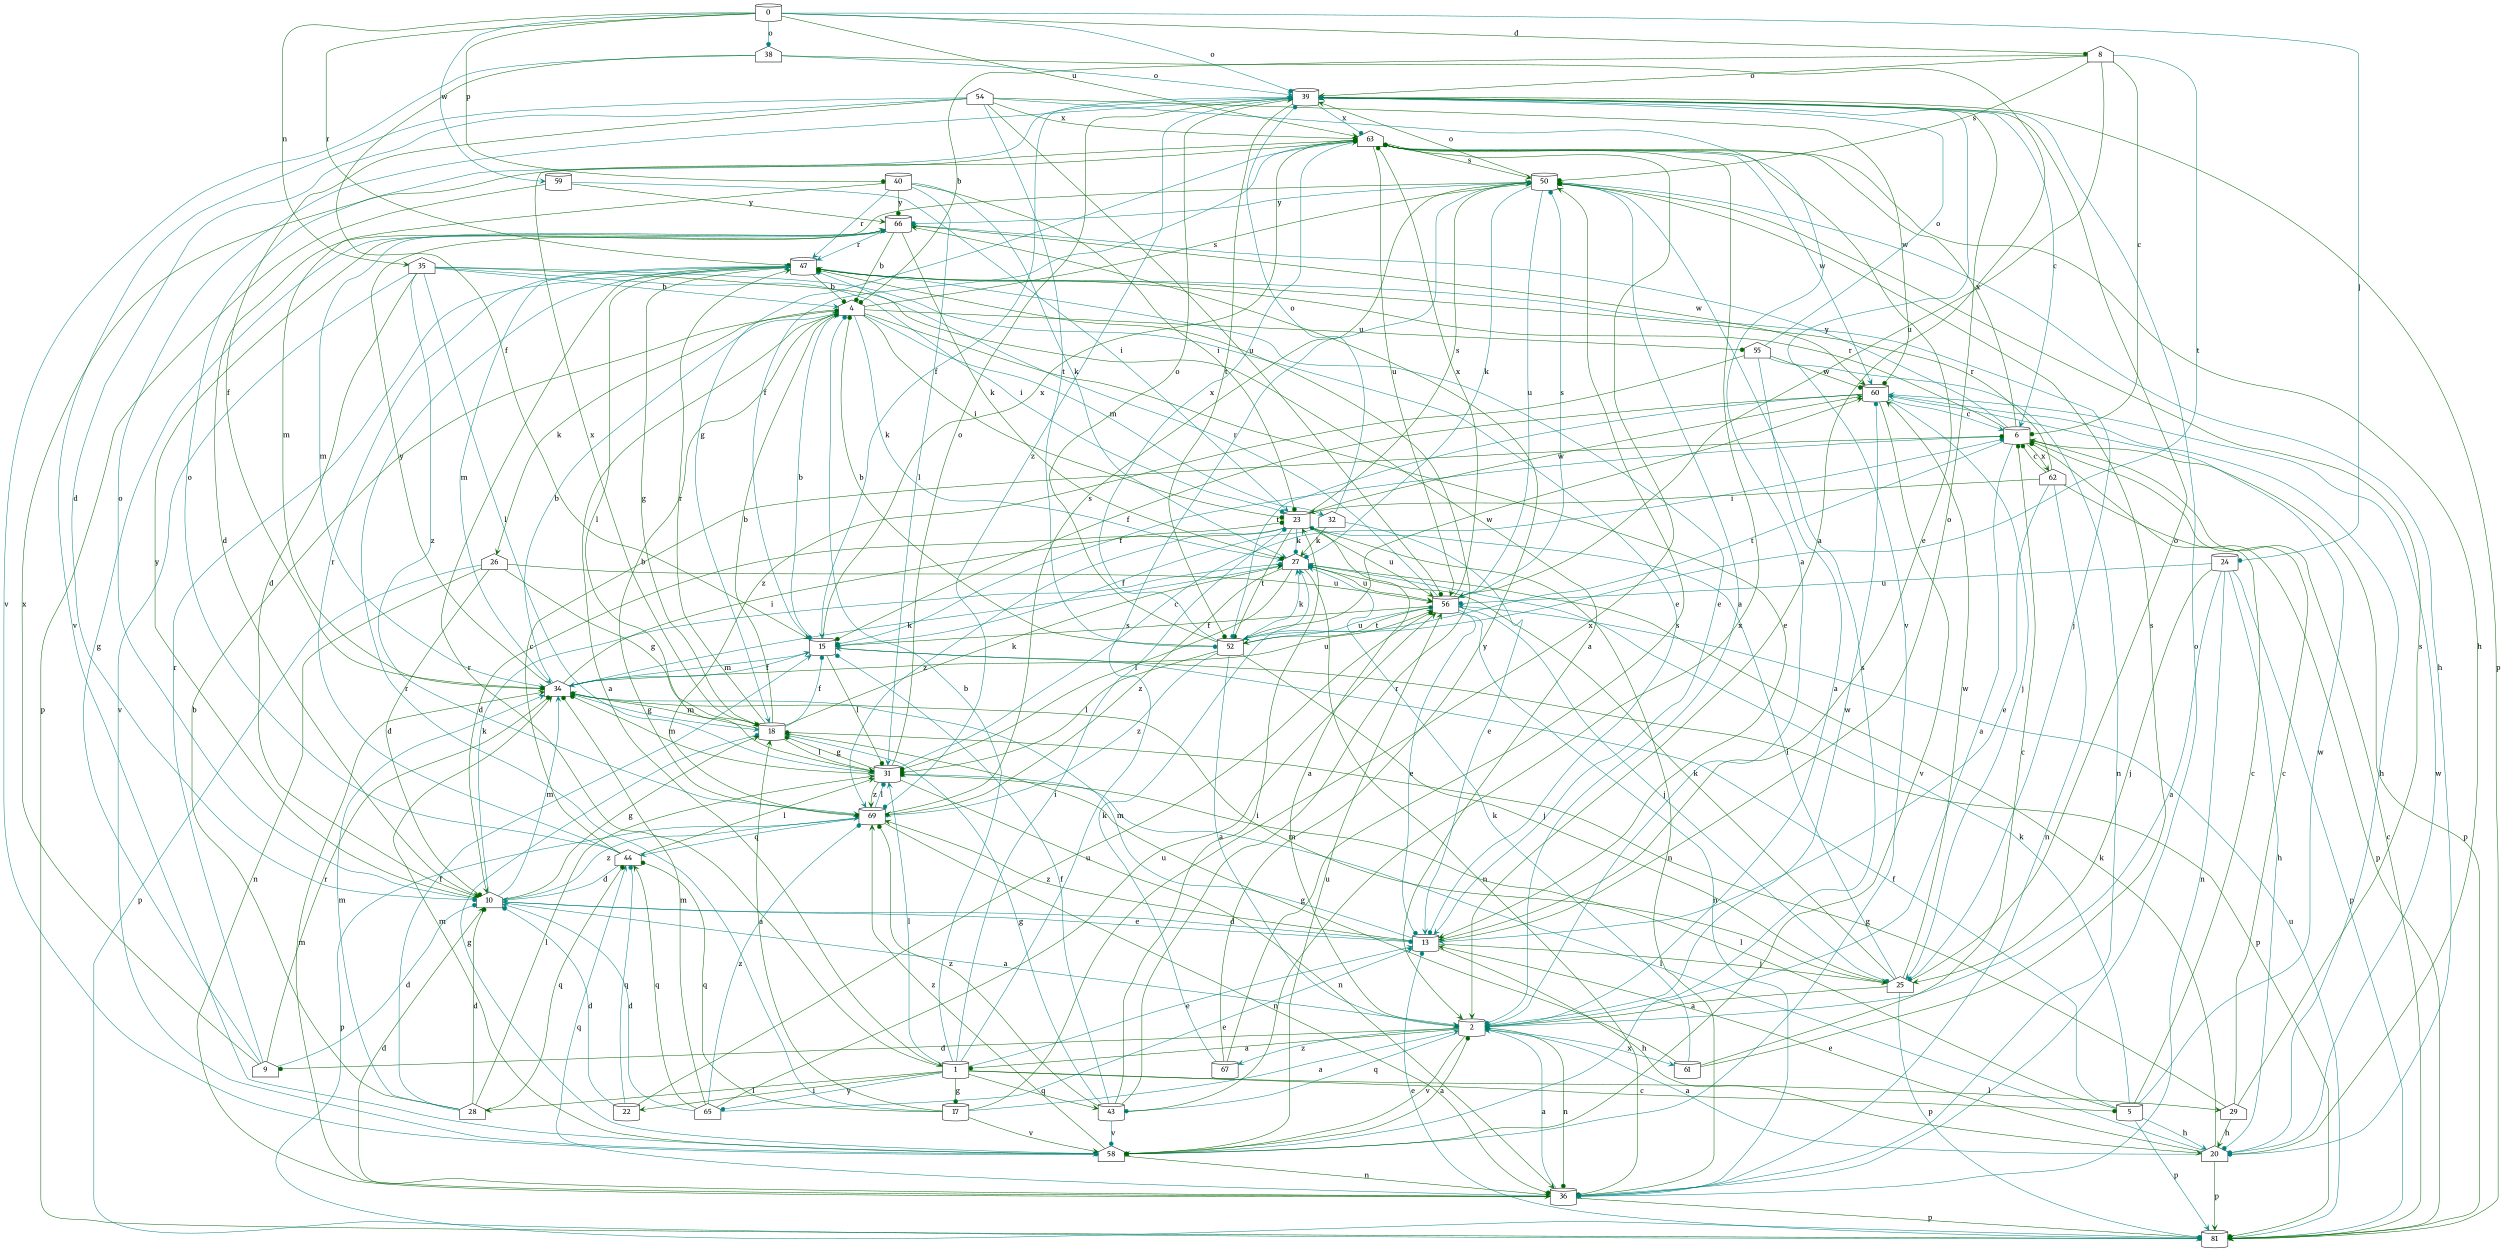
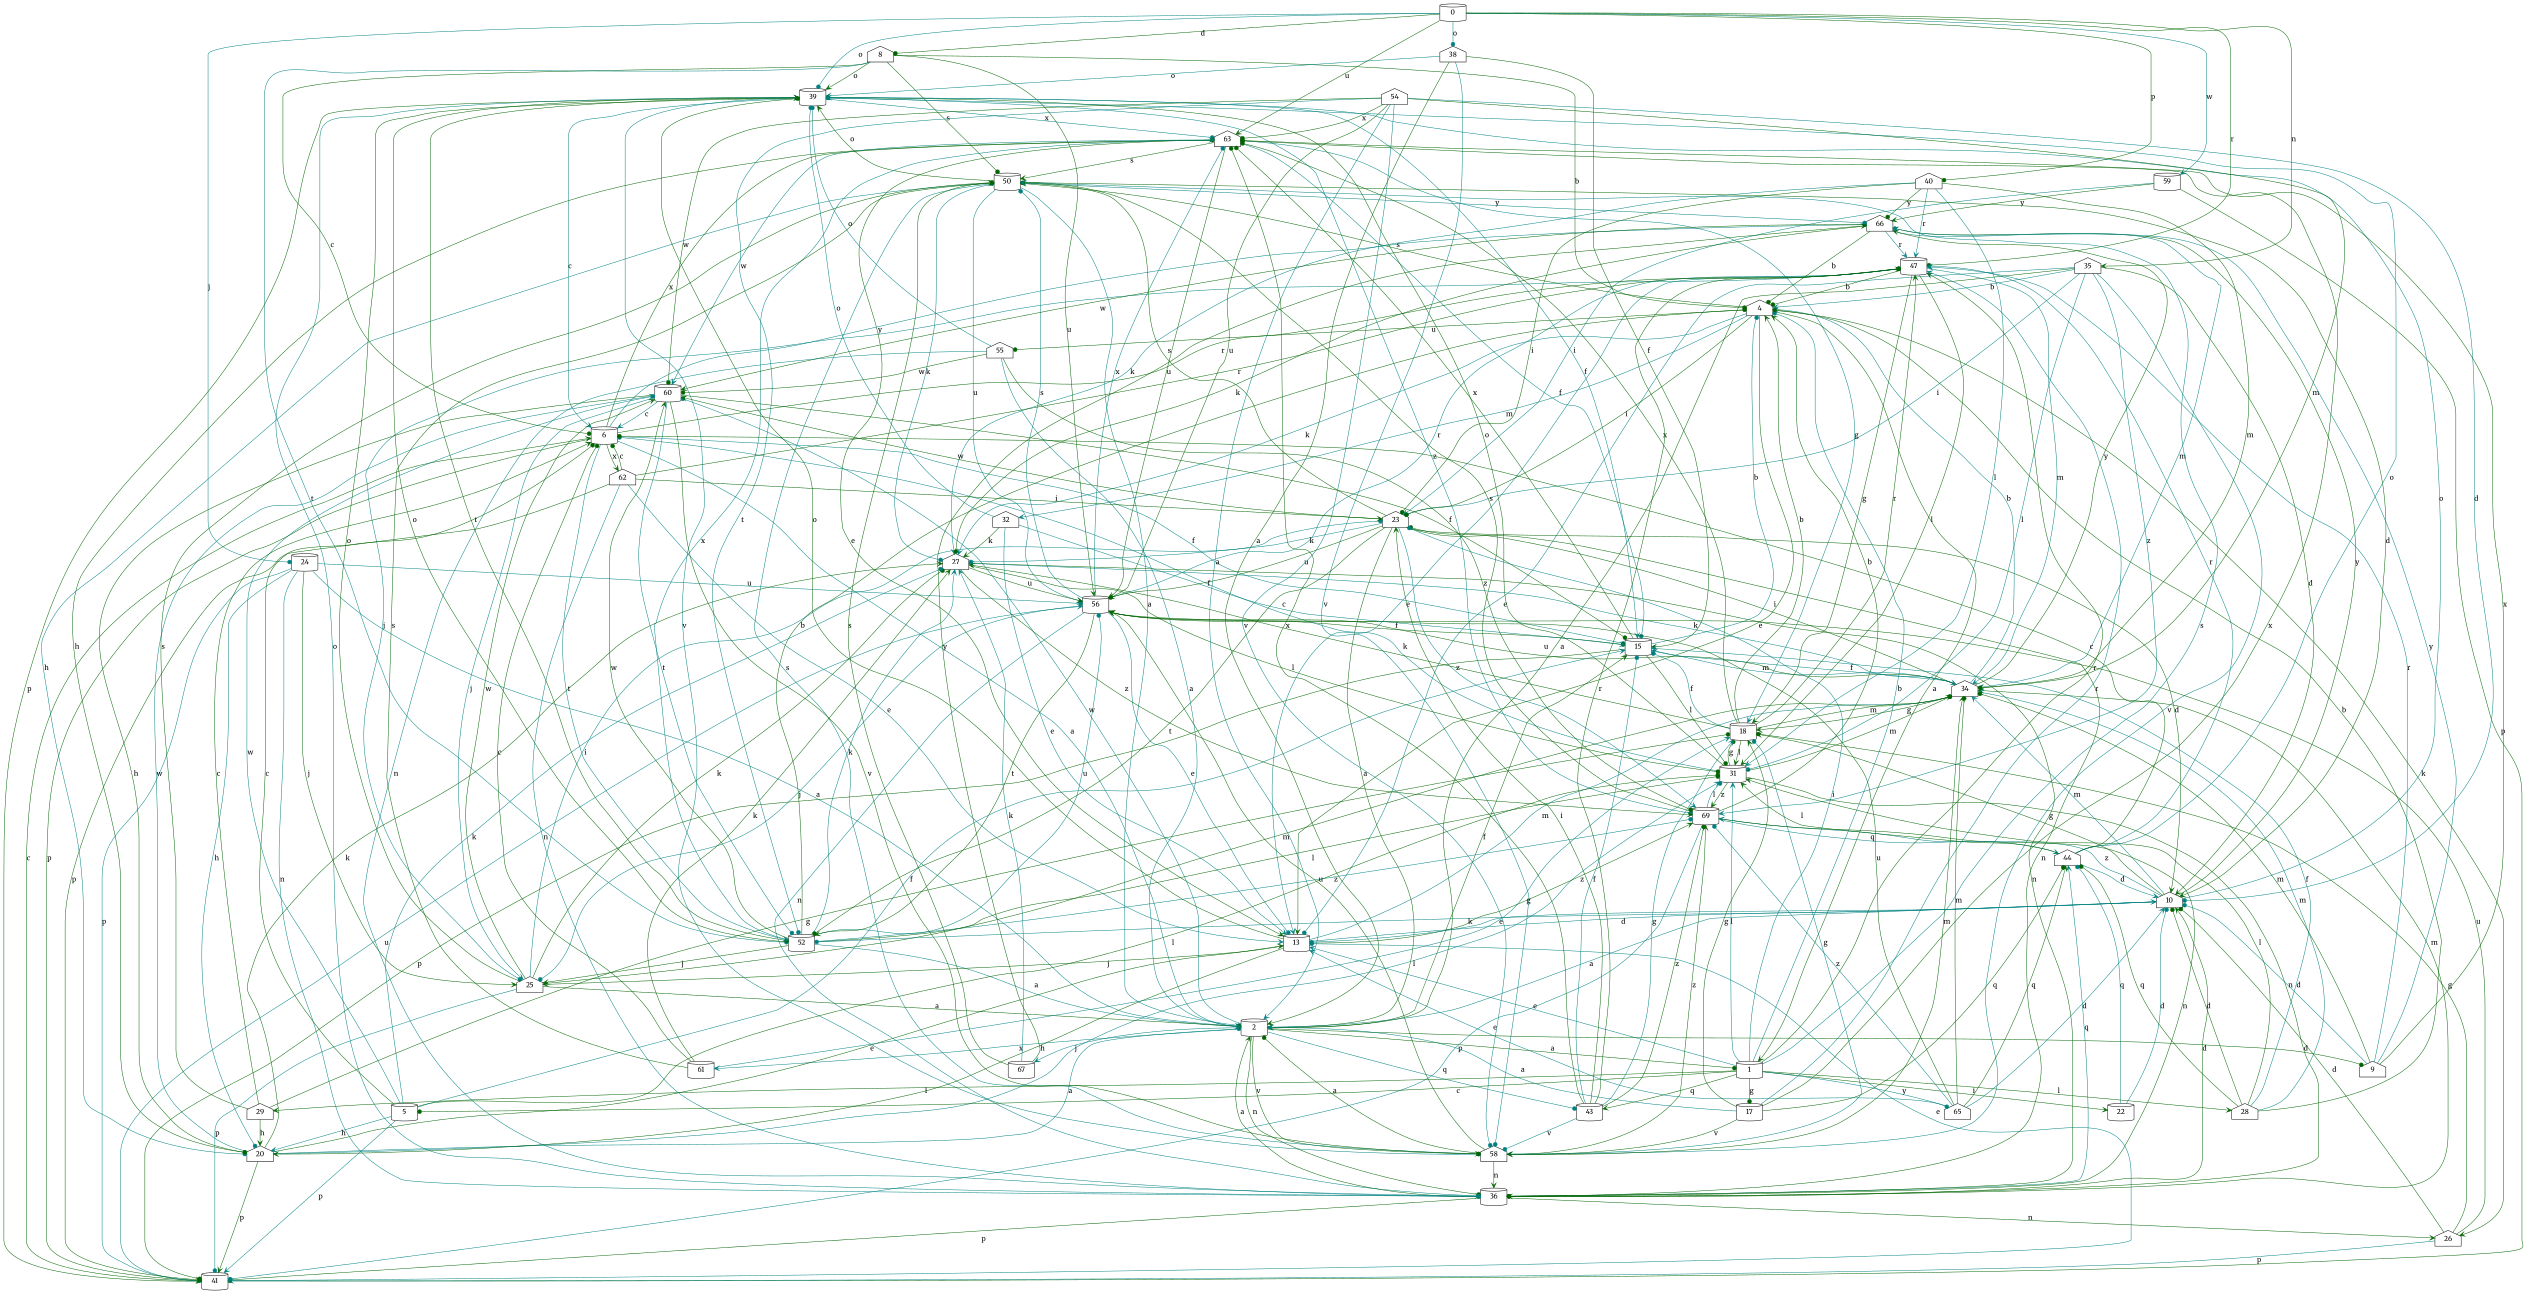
node "40": shape cylinder -> house
node "66": shape cylinder -> house
edge "6" -> "66": arrowhead vee -> dot
edge "56" -> "63": color darkgreen -> teal
edge "54" -> "34": label "f" -> "m"
node "23": shape cylinder -> house
edge "8" -> "52": arrowhead vee -> dot
edge "10" -> "27": now "10" -> "52"
edge "60" -> "20": color teal -> darkgreen
edge "5" -> "60": arrowhead vee -> dot
edge "9" -> "66": label "g" -> "y"
edge "34" -> "18": color teal -> darkgreen
edge "61" -> "27": color teal -> darkgreen
edge "22" -> "56": removed, label "u"
edge "9" -> "34": label "r" -> "m"
edge "2" -> "15": added, label "f"
edge "61" -> "18": color darkgreen -> teal
edge "17" -> "18": label "a" -> "g"
edge "2" -> "67": label "z" -> "j"
edge "36" -> "2": color teal -> darkgreen
edge "26" -> "36": reversed
node "81": label "81" -> "41"
